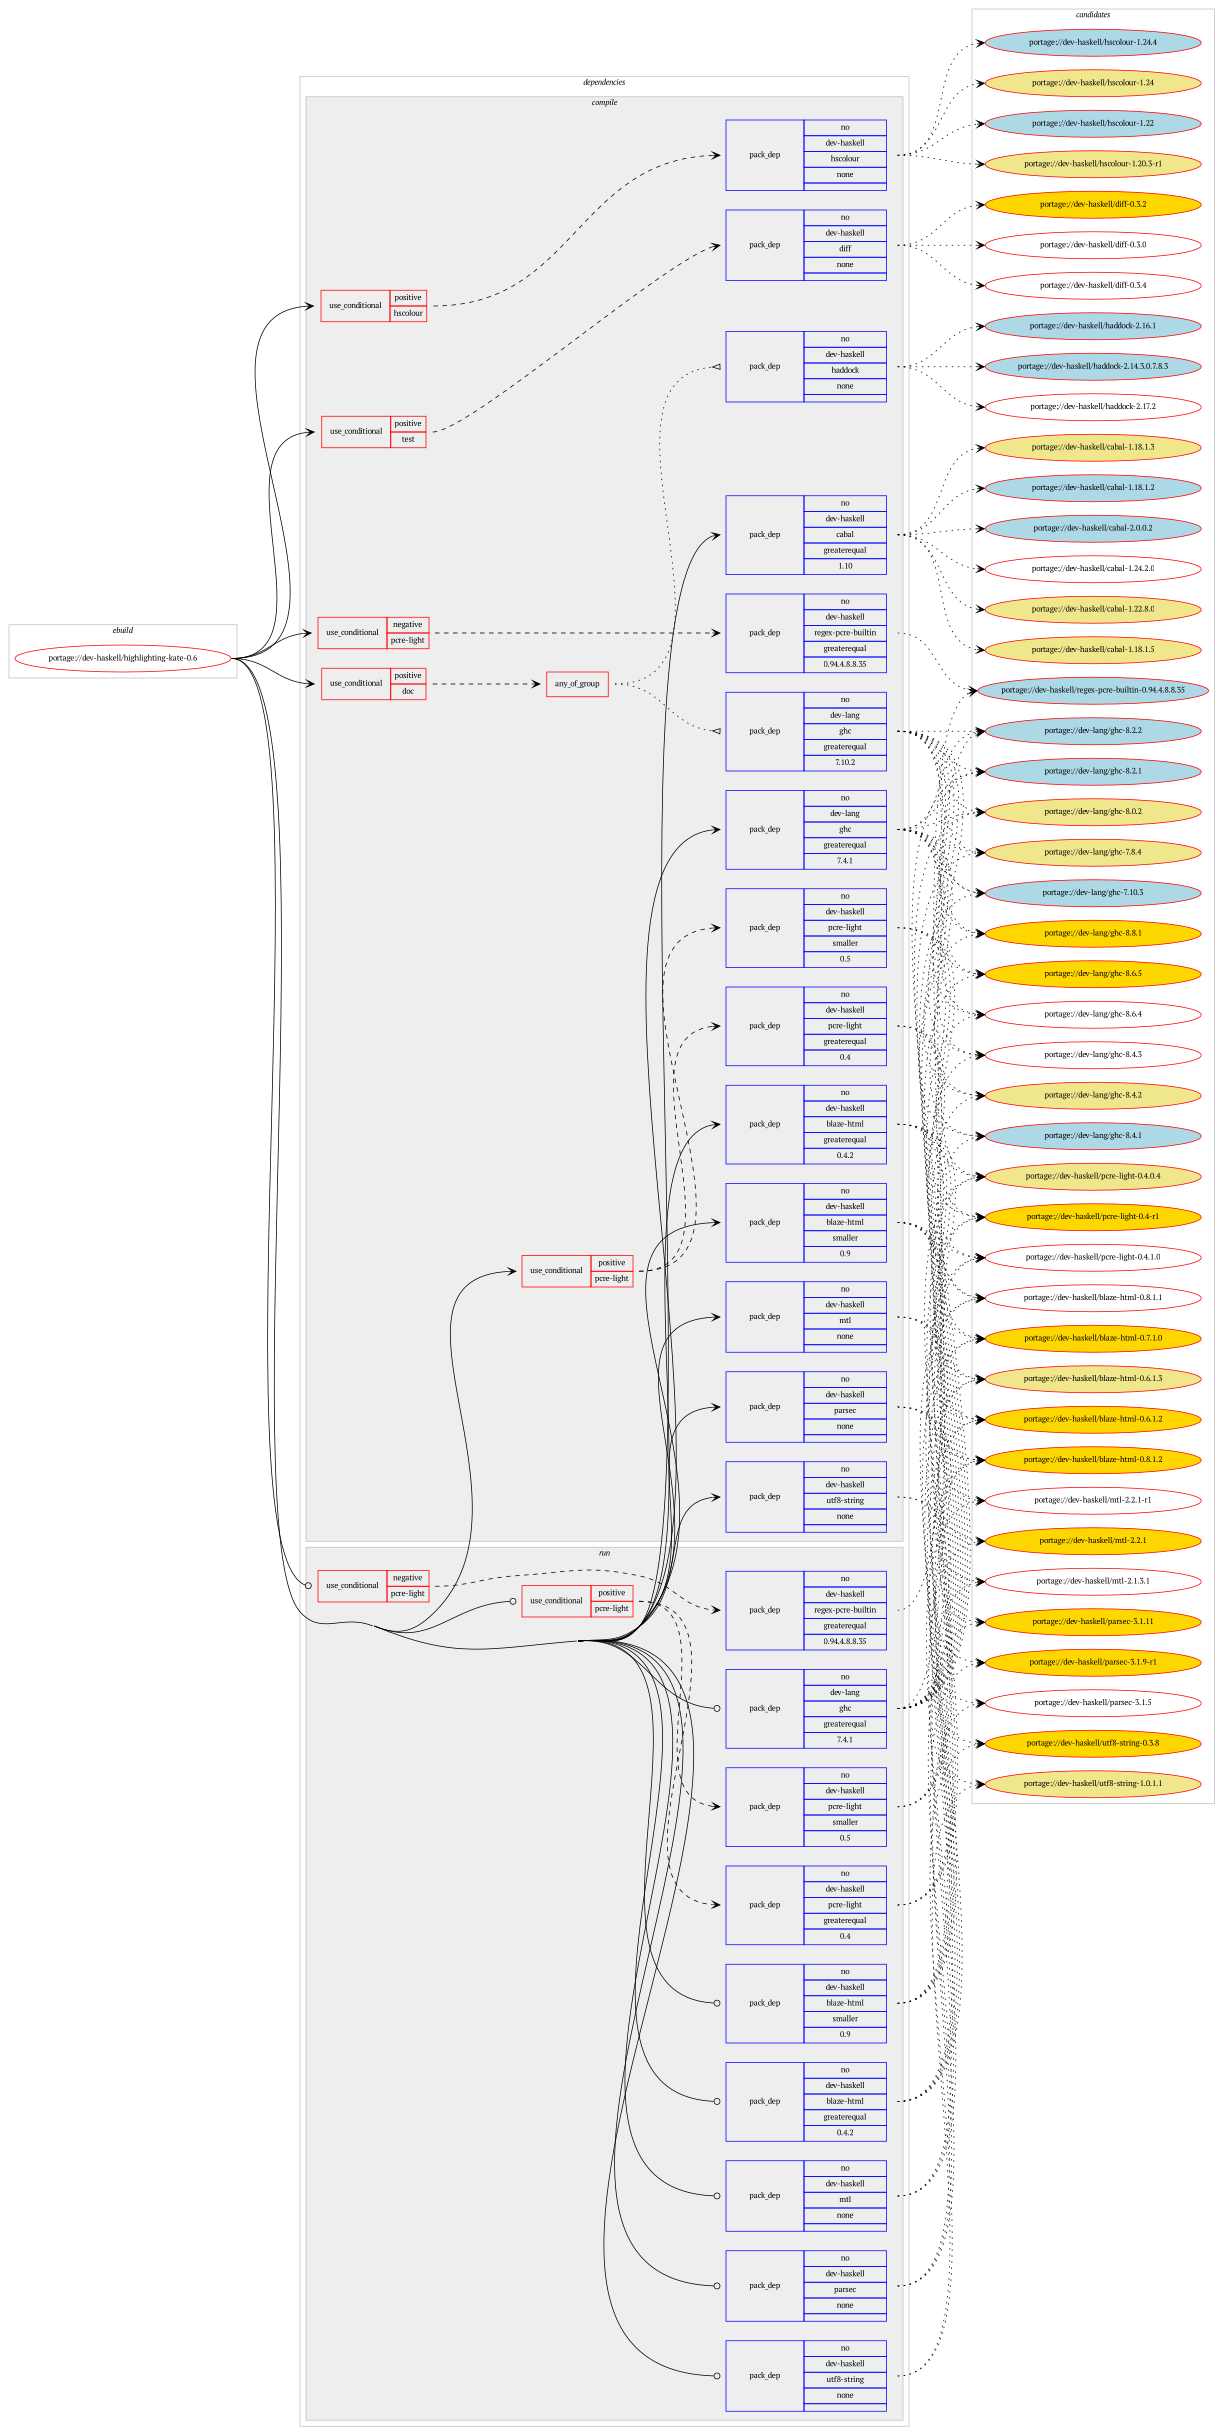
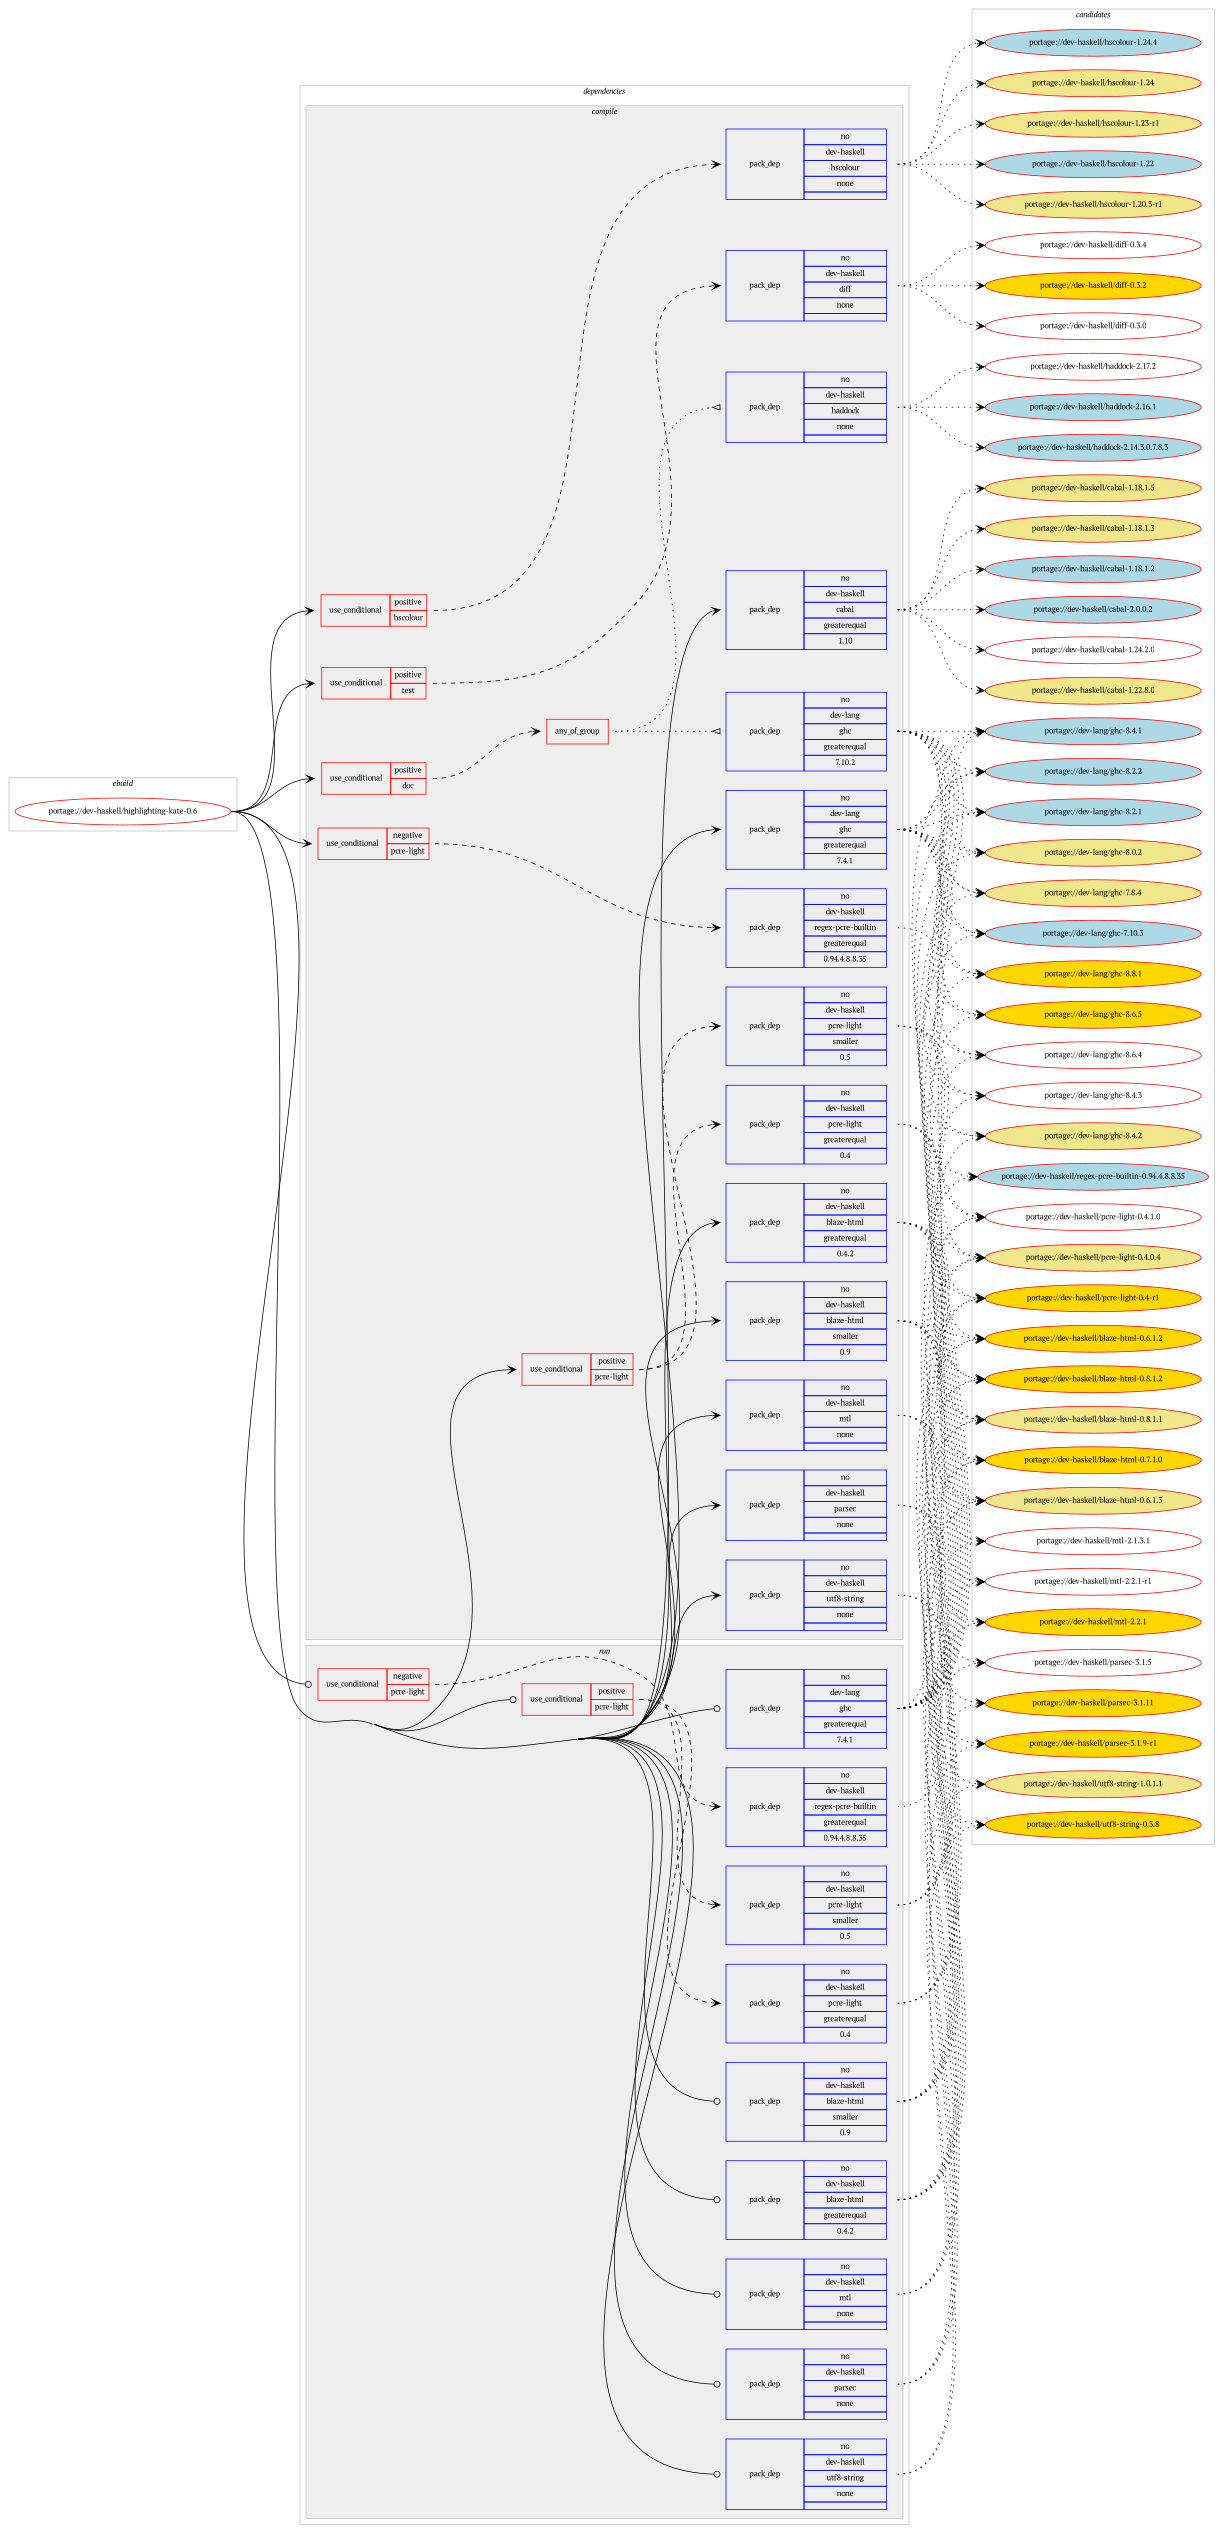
node "portage://dev-haskell/hscolour-1.23-r1": added
node "portage://dev-haskell/blaze-html-0.8.1.1": fillcolor white -> khaki
